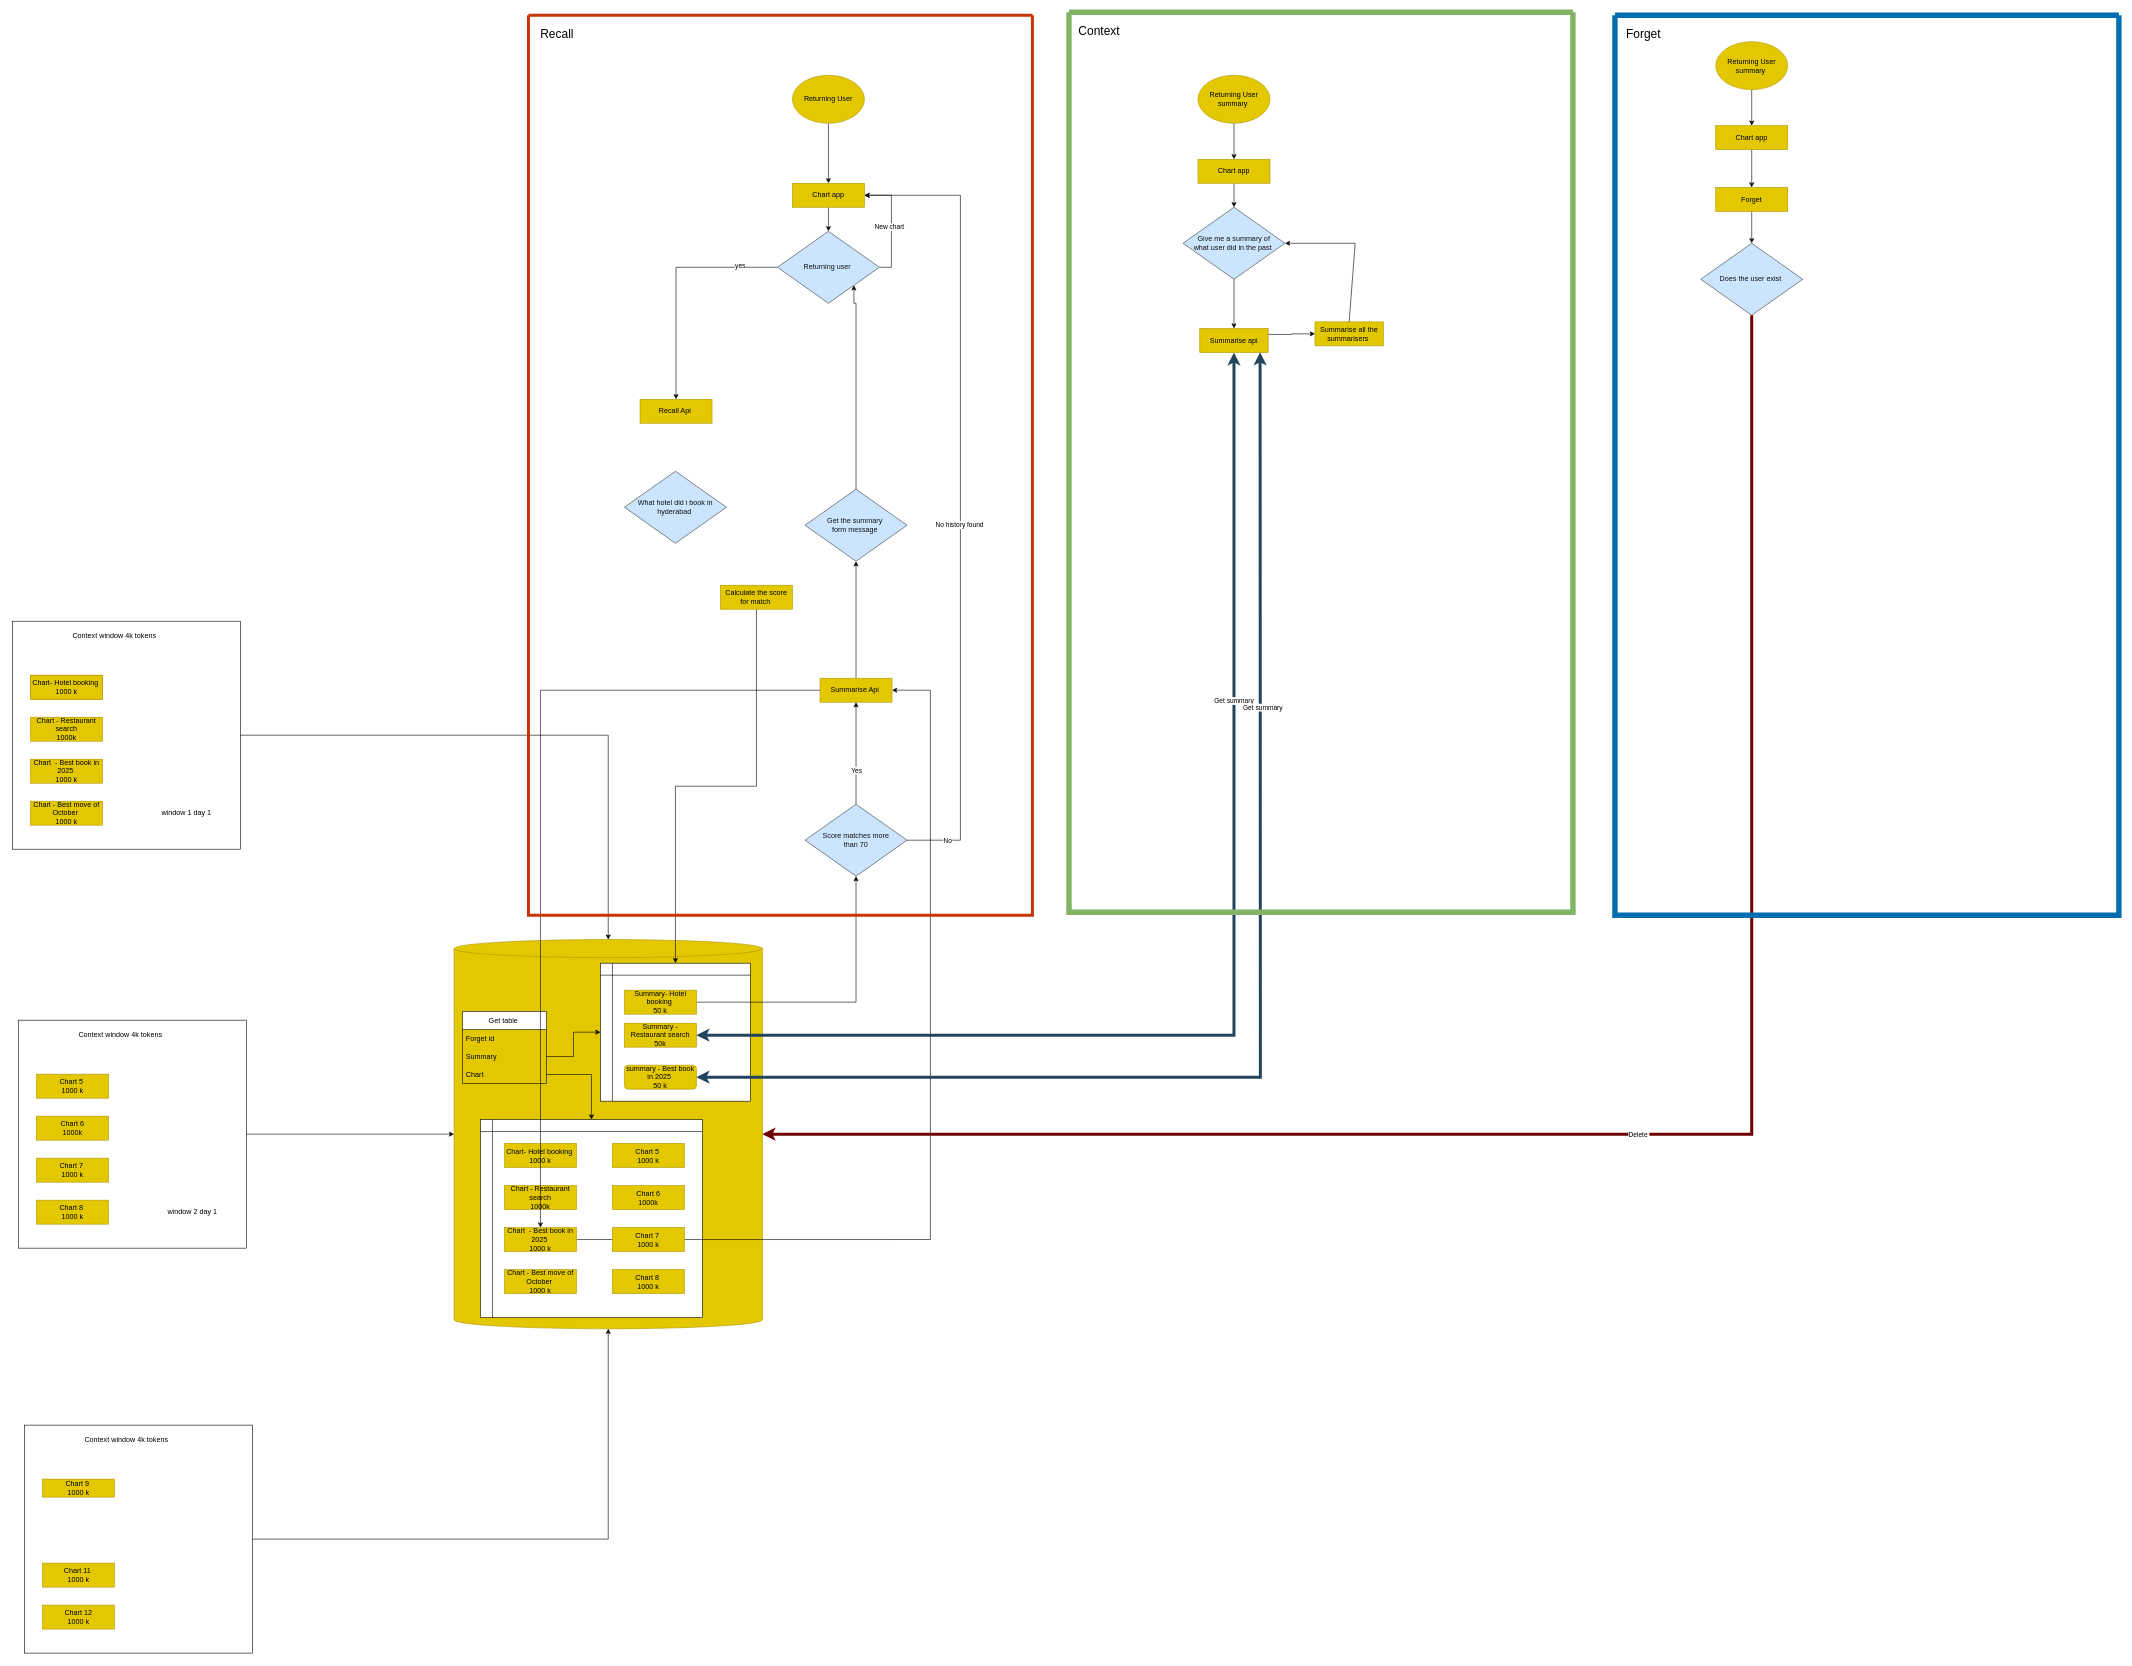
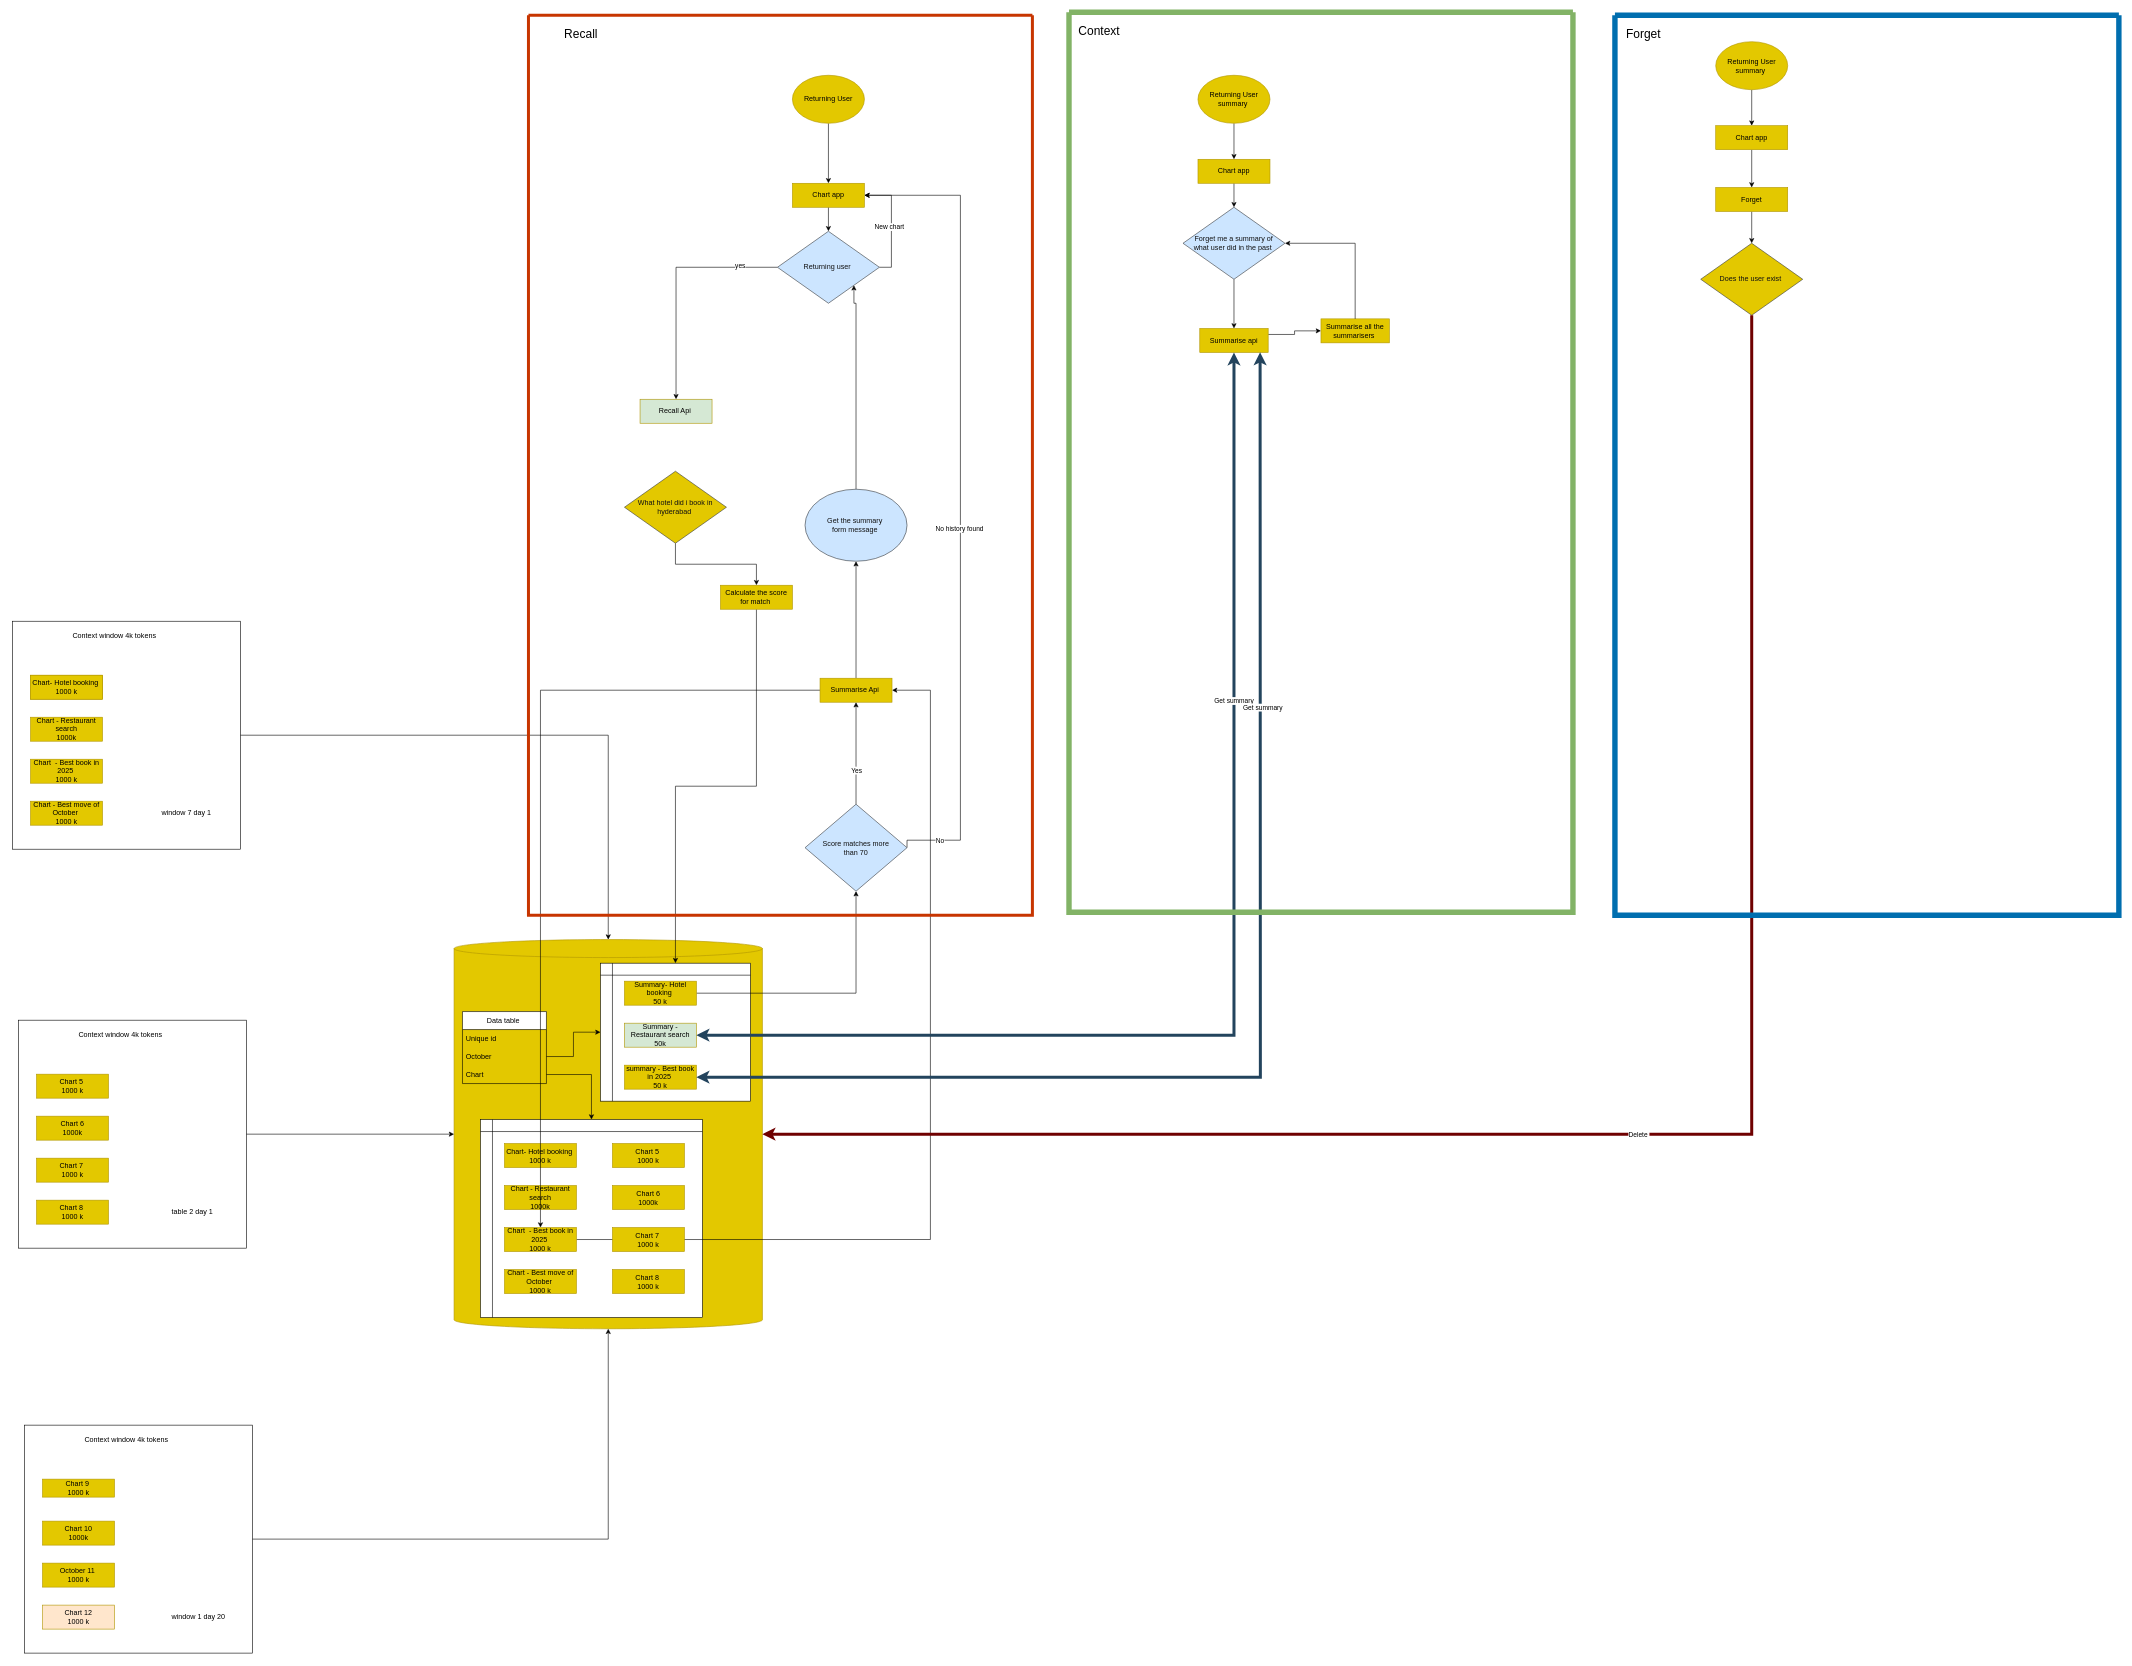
node "Recall": moved (558, 33) -> (582, 33)
node "Give me a summary of what user did in the past": label "Give me a summary of what user did in the past" -> "Forget me a summary of what user did in the past"
node "Does the user exist": fillcolor #cce5ff -> #e3c800
node "Summarise all the summarisers": moved (1349, 334) -> (1355, 331)
node "Recall Api": fillcolor #e3c800 -> #d5e8d4
node "What hotel did i book in hyderabad": fillcolor #cce5ff -> #e3c800
node "Get the summary form message": shape diamond -> ellipse
edge "What hotel did i book in hyderabad" -> "Calculate the score for match": added
node "window 1 day 1": label "window 1 day 1" -> "window 7 day 1"
node "Score matches more than 70": size 102x72 -> 102x87
node "Summary- Hotel booking 50 k": moved (660, 1002) -> (660, 993)
node "Get table": label "Get table" -> "Data table"
node "Summary - Restaurant search 50k": fillcolor #e3c800 -> #d5e8d4
node "Forget id": label "Forget id" -> "Unique id"
node "Summary": label "Summary" -> "October"
node "summary - Best book in 2025 50 k": shape rounded rectangle -> rectangle
node "window 2 day 1": label "window 2 day 1" -> "table 2 day 1"
node "Chart 10 1000k": added
node "Chart 11 1000 k": label "Chart 11 1000 k" -> "October 11 1000 k"
node "Chart 12 1000 k": fillcolor #e3c800 -> #ffe6cc
node "window 1 day 20": added
